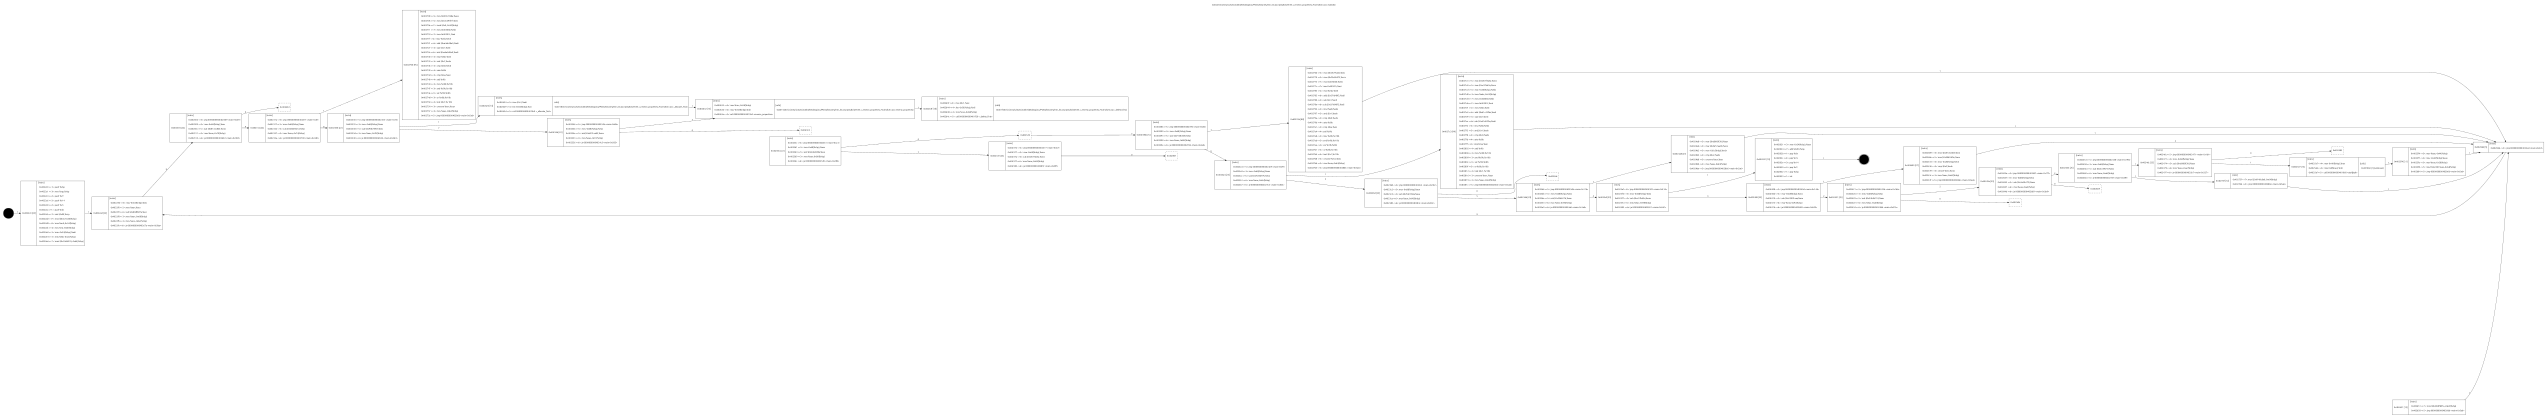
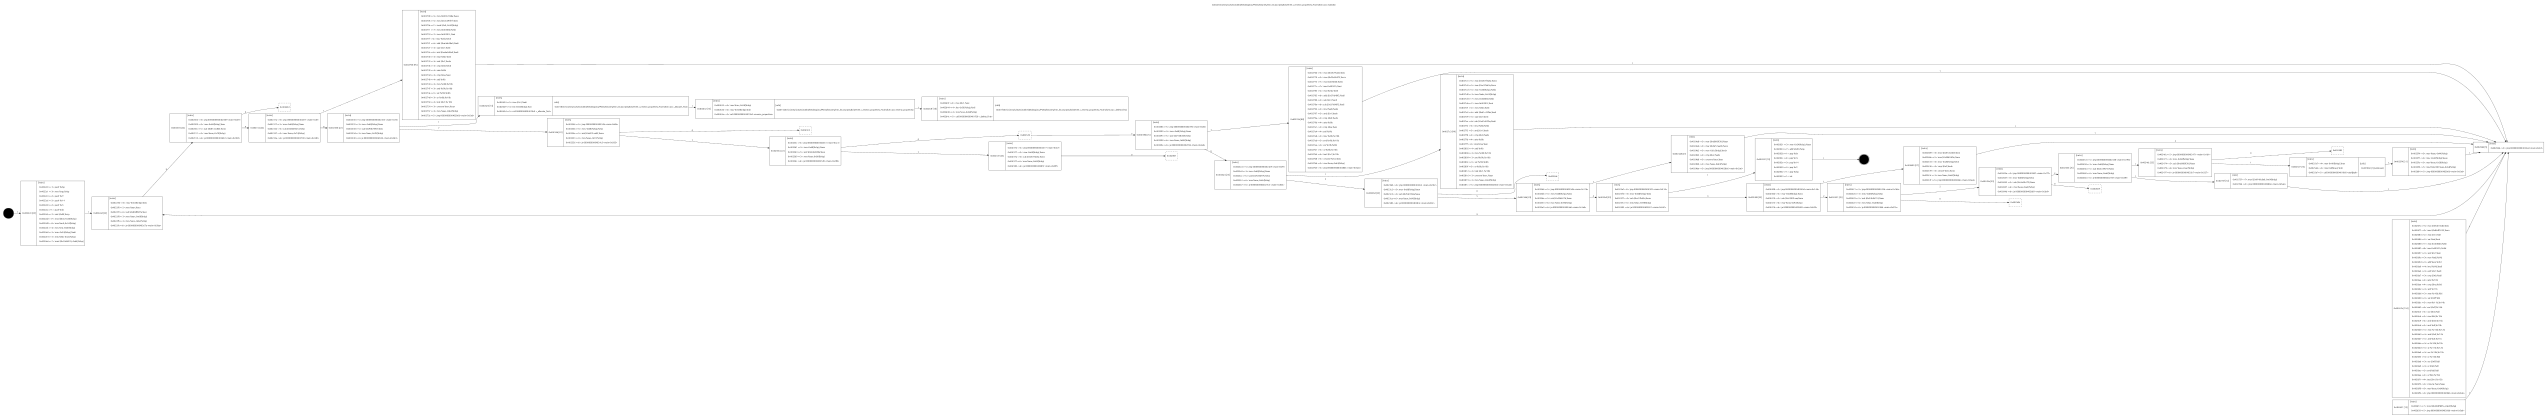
edge "0x402700 [95]" -> "0x402866 [5]": added, label "1"
edge "0x402346 [22]" -> "0x402632 [13]": now "0x402346 [22]" -> "0x40235c [22]"
node "0x40267a [134]": added
